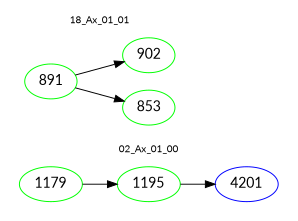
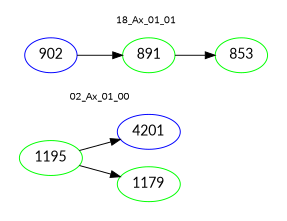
node "902": color green -> blue
edge "891" -> "902": reversed
edge "1179" -> "1195": reversed
